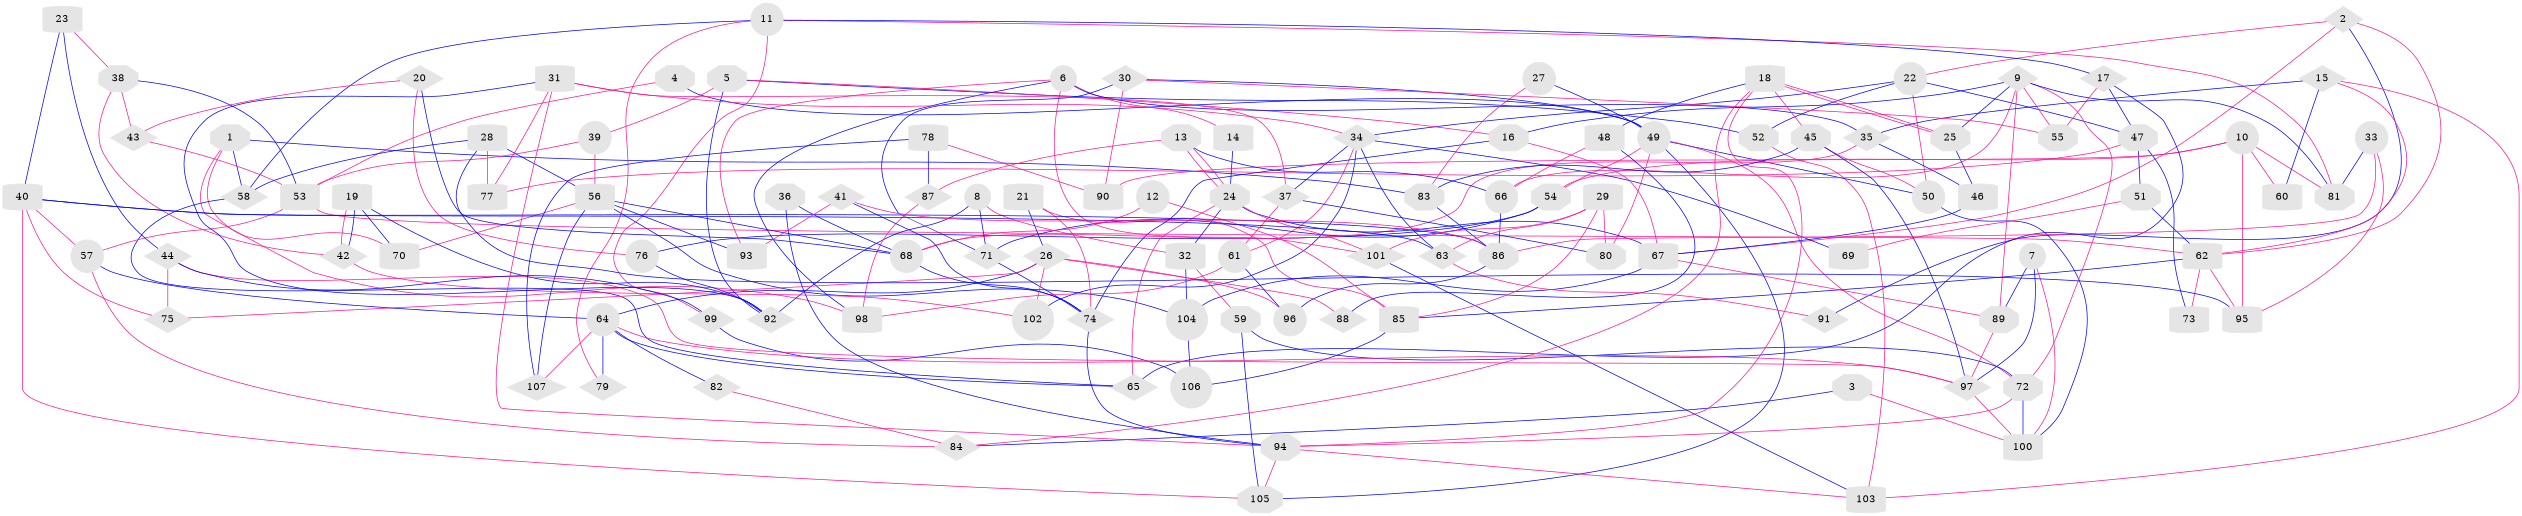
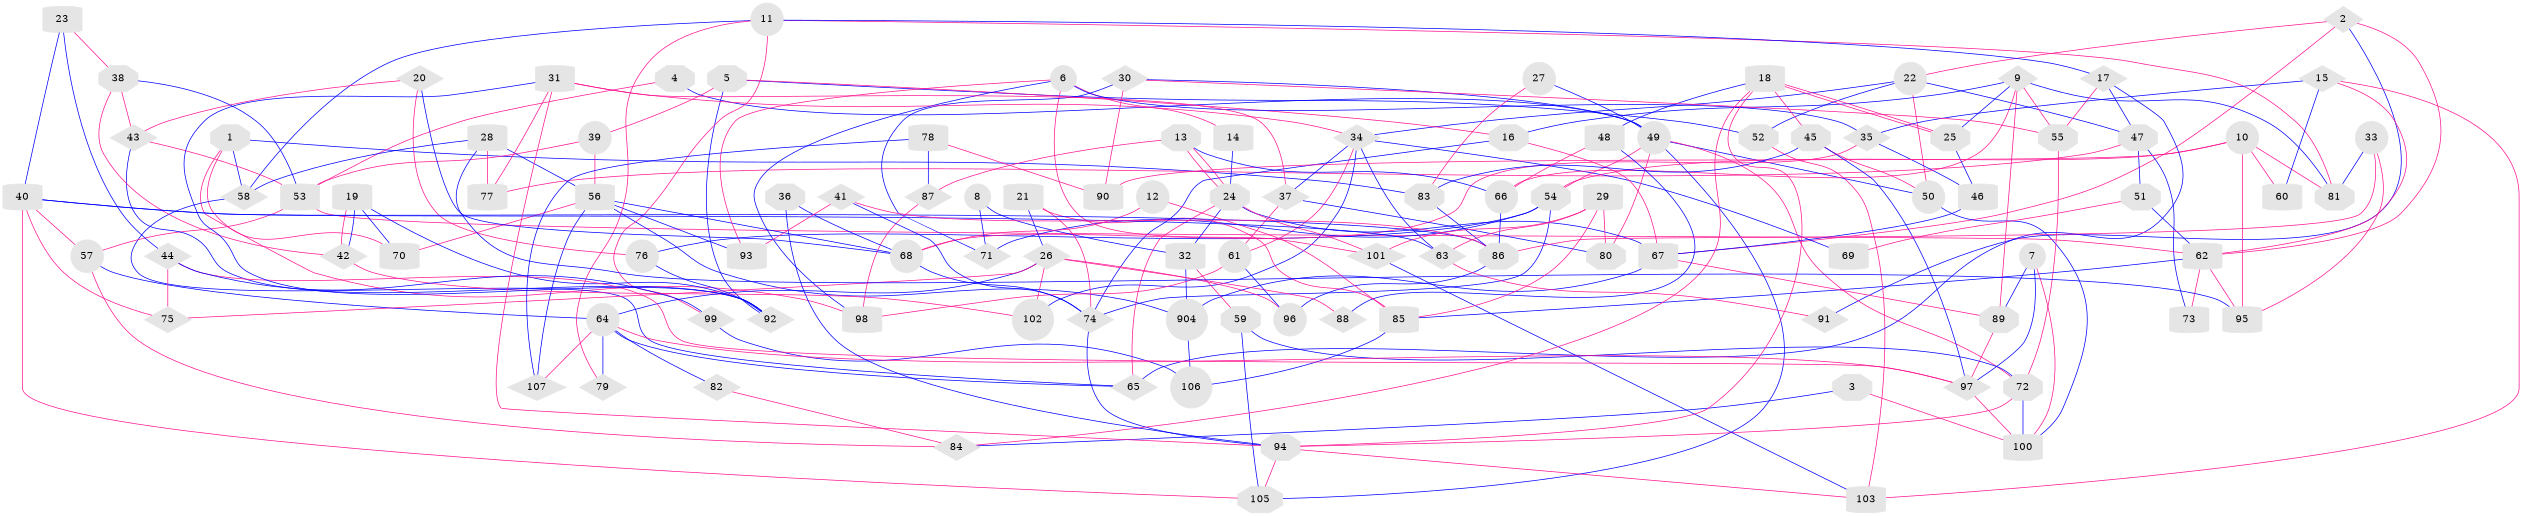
edge "9" -- "72": now "55" -- "72"
edge "8" -- "32": color deeppink -> blue
edge "8" -- "92": now "43" -- "92"
edge "71" -- "74": now "54" -- "74"
node "104": label "104" -> "904"
